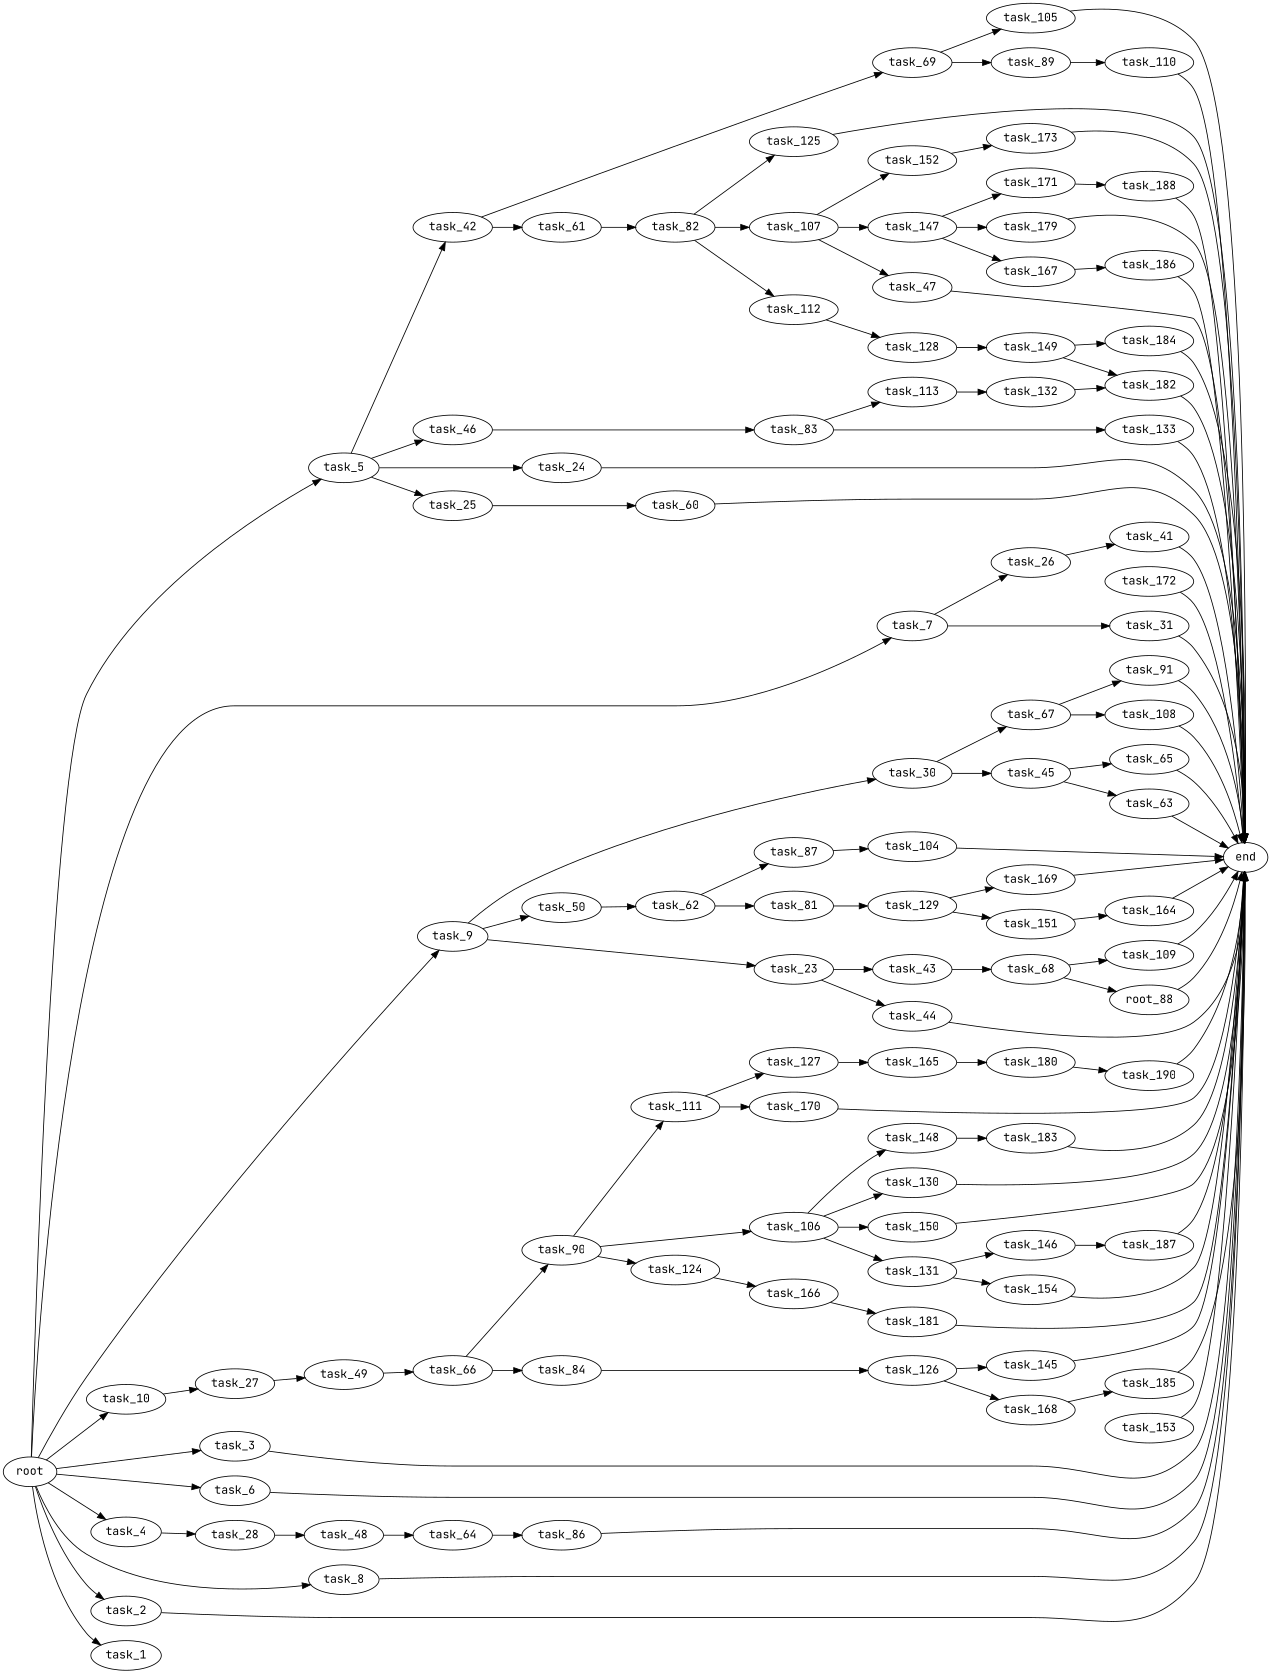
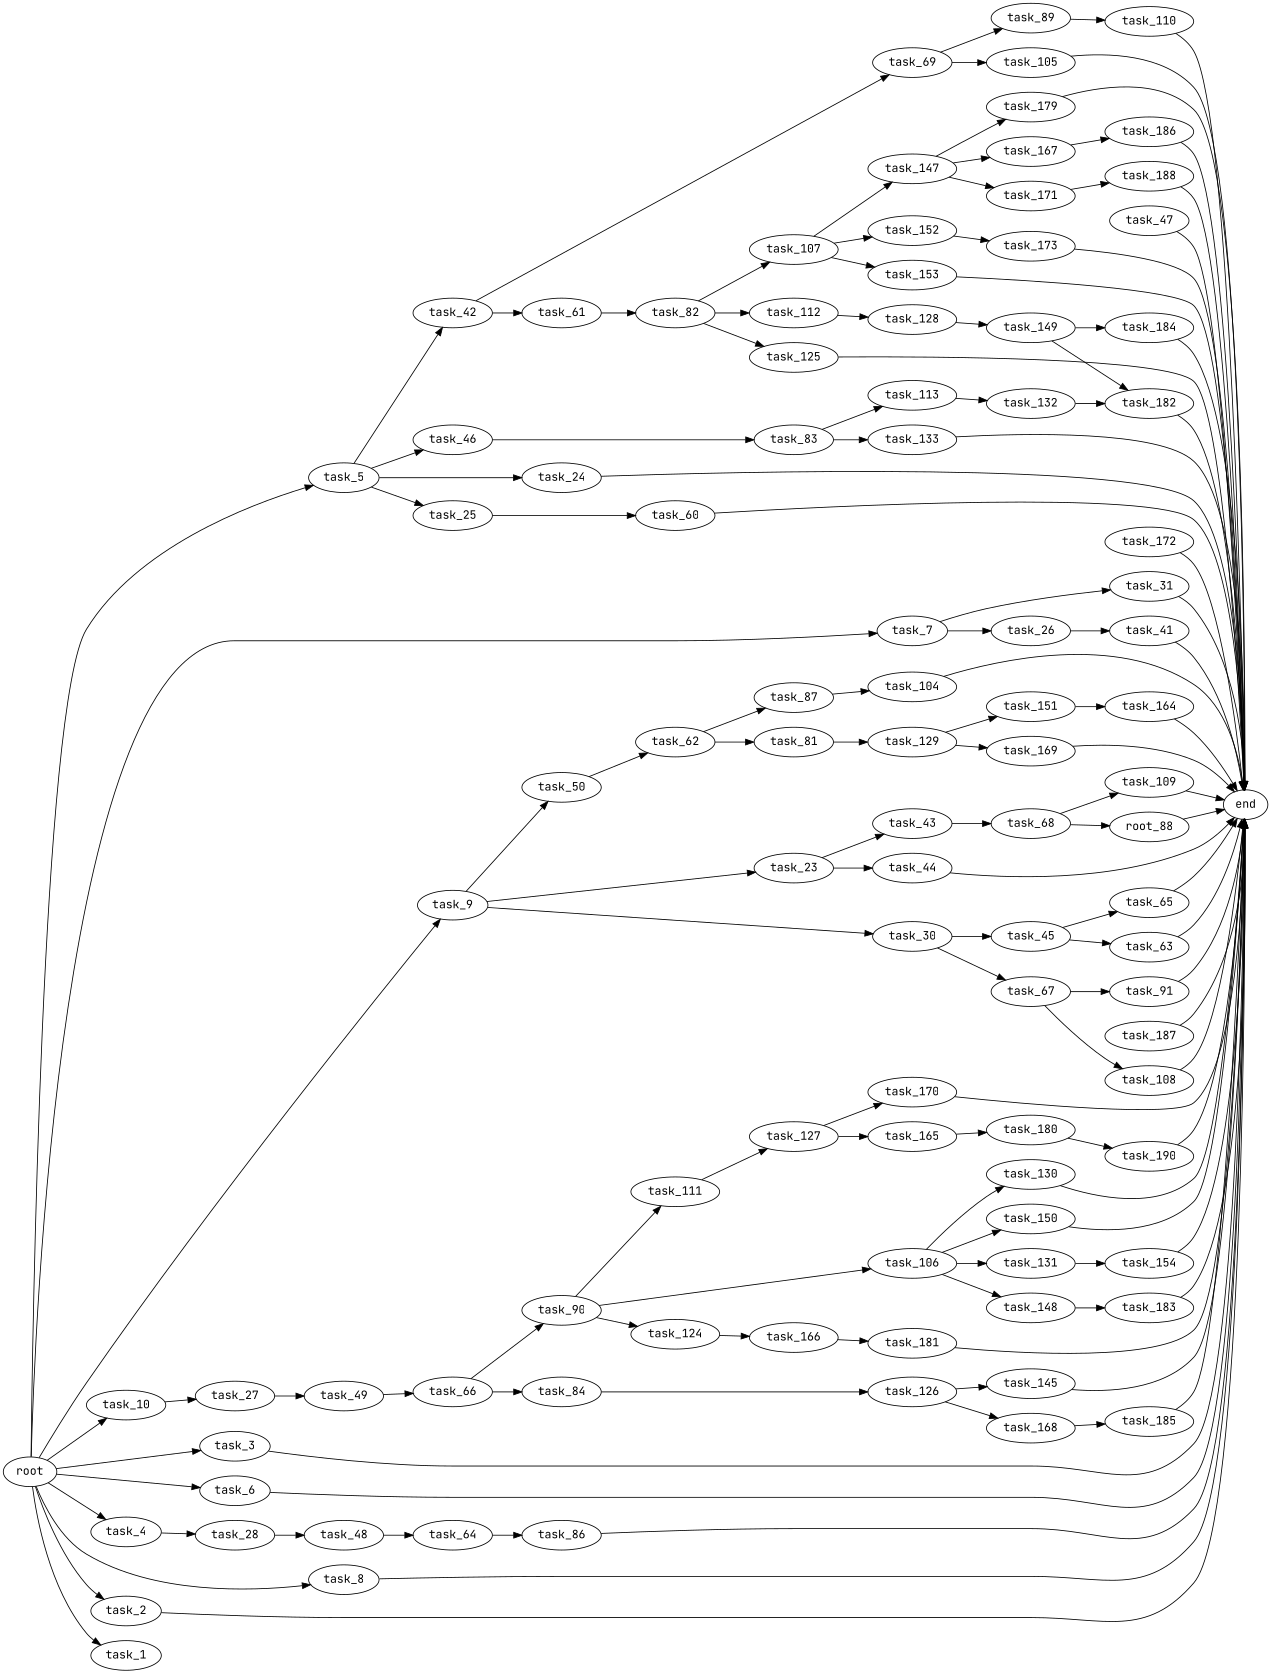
edge "task_107" -> "task_47": now "task_107" -> "task_153"
edge "task_111" -> "task_170": now "task_127" -> "task_170"
node "task_146": removed
